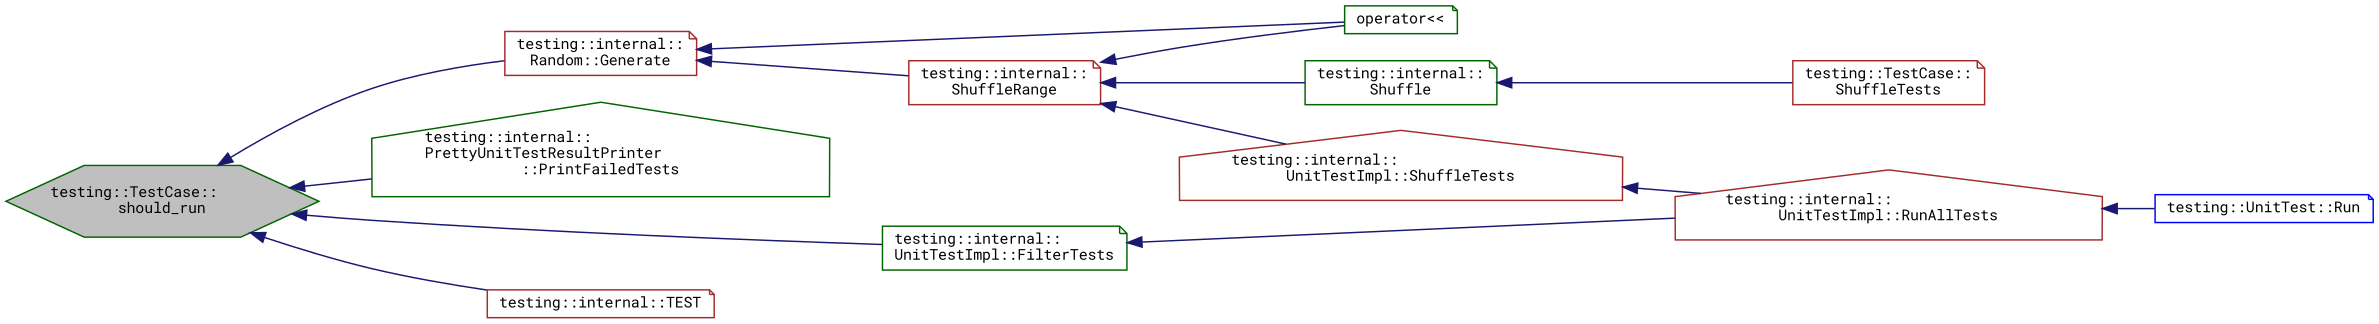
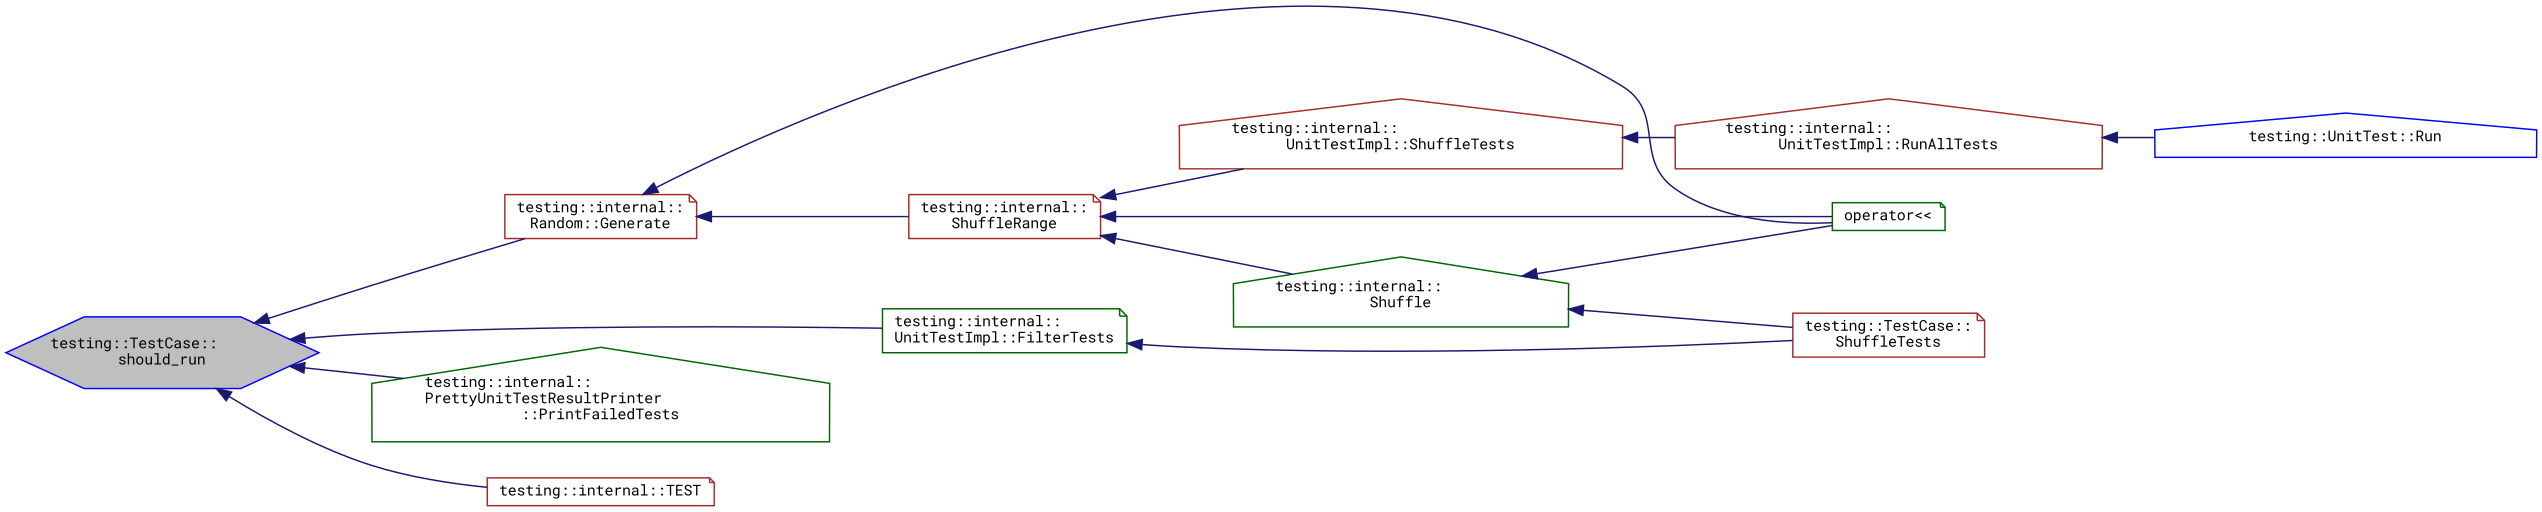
node "testing::internal:: Shuffle": shape note -> house
node "testing::TestCase:: should_run": color darkgreen -> blue
node "testing::UnitTest::Run": shape note -> house
edge "testing::internal:: UnitTestImpl::RunAllTests" -> "testing::internal:: UnitTestImpl::FilterTests": now "testing::TestCase:: ShuffleTests" -> "testing::internal:: UnitTestImpl::FilterTests"
edge "operator<<" -> "testing::internal:: Shuffle": added
